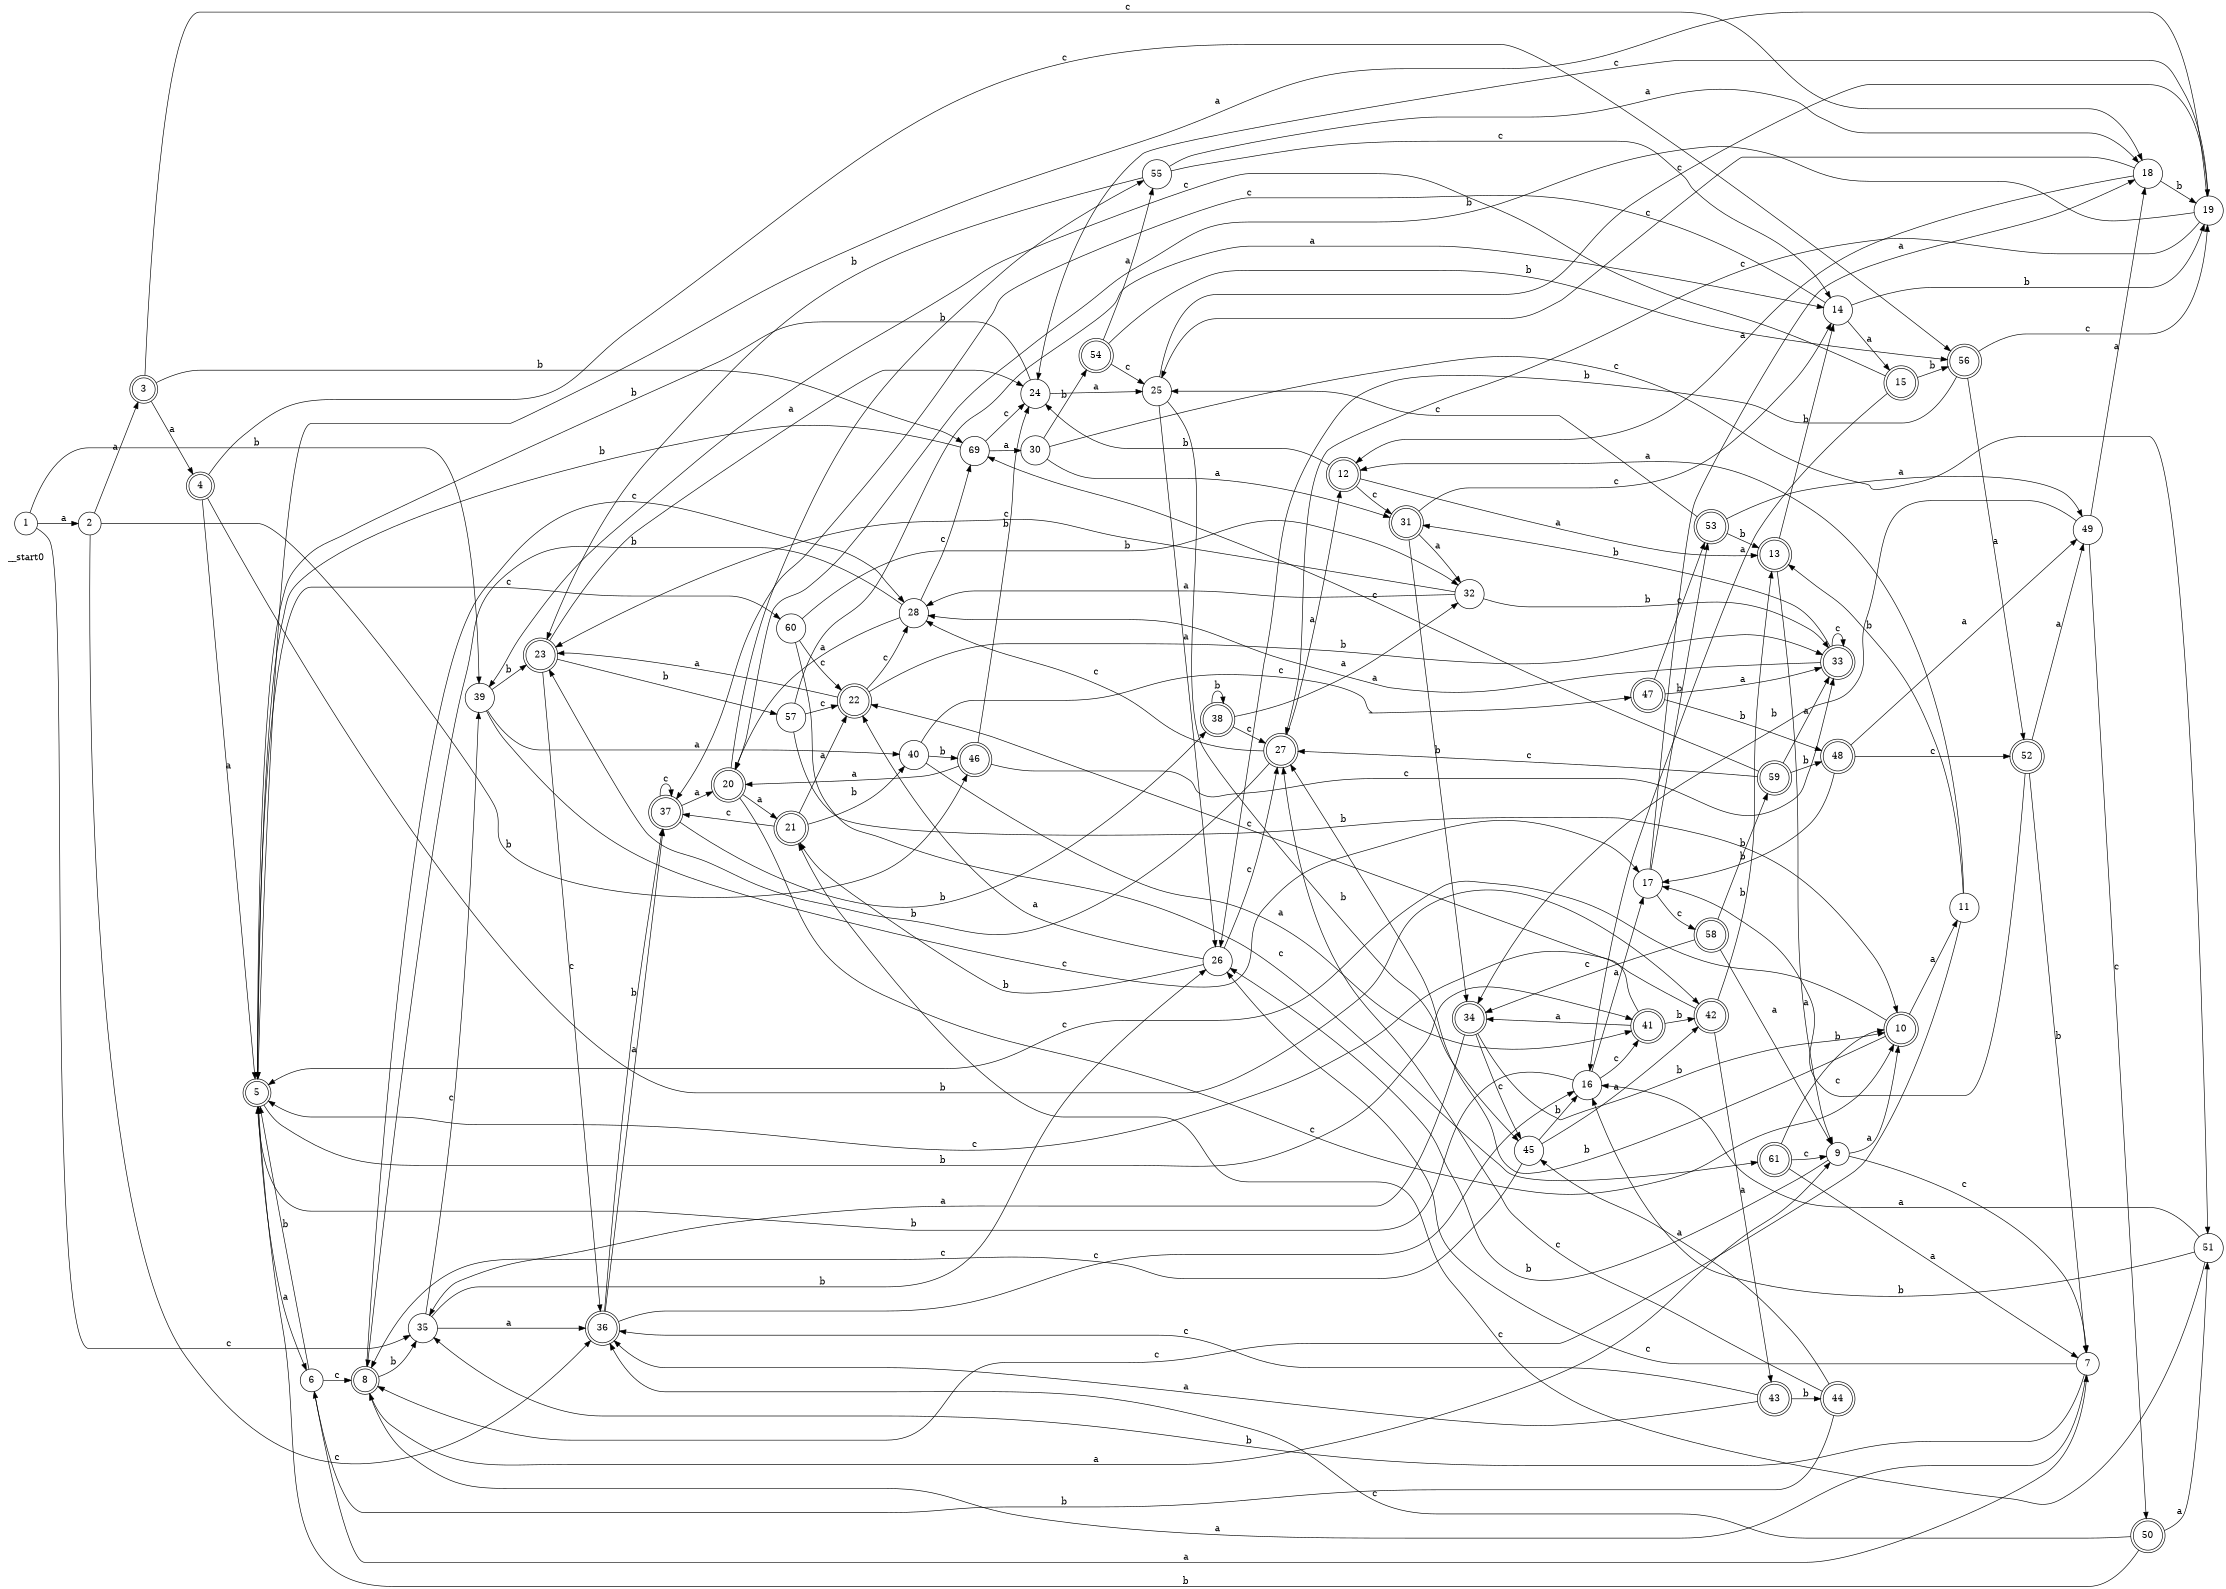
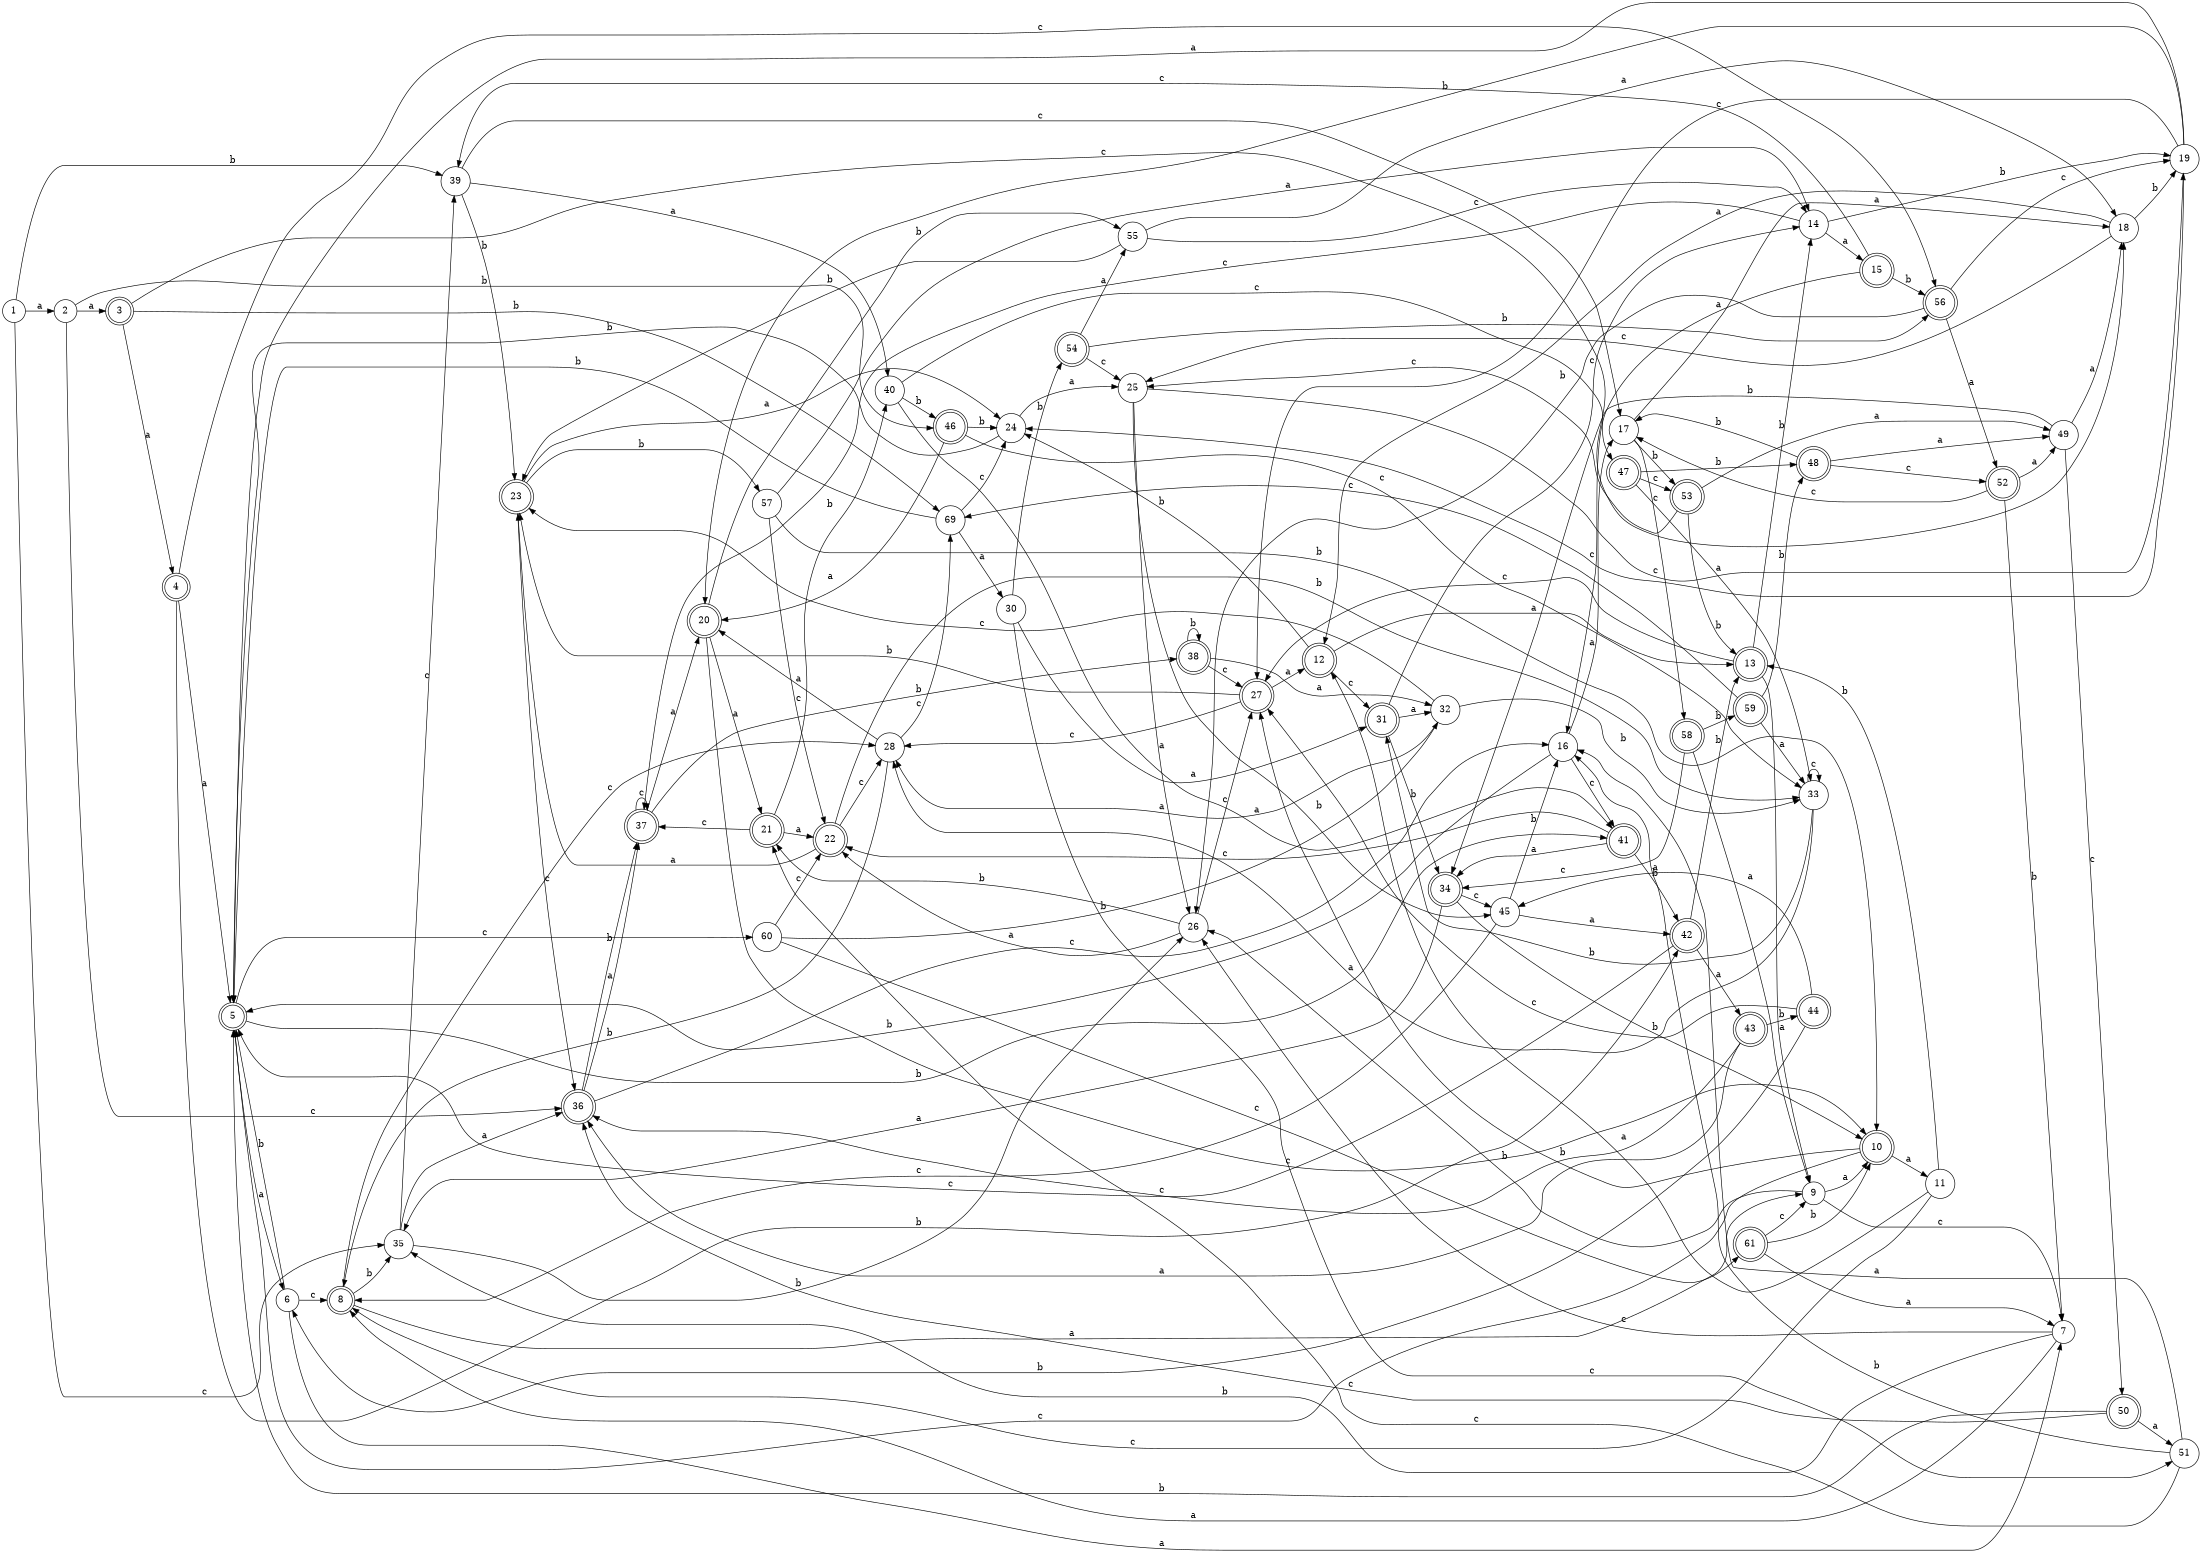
node "__start0": removed
node "33": shape doublecircle -> circle
edge "59" -> "27": now "13" -> "27"
